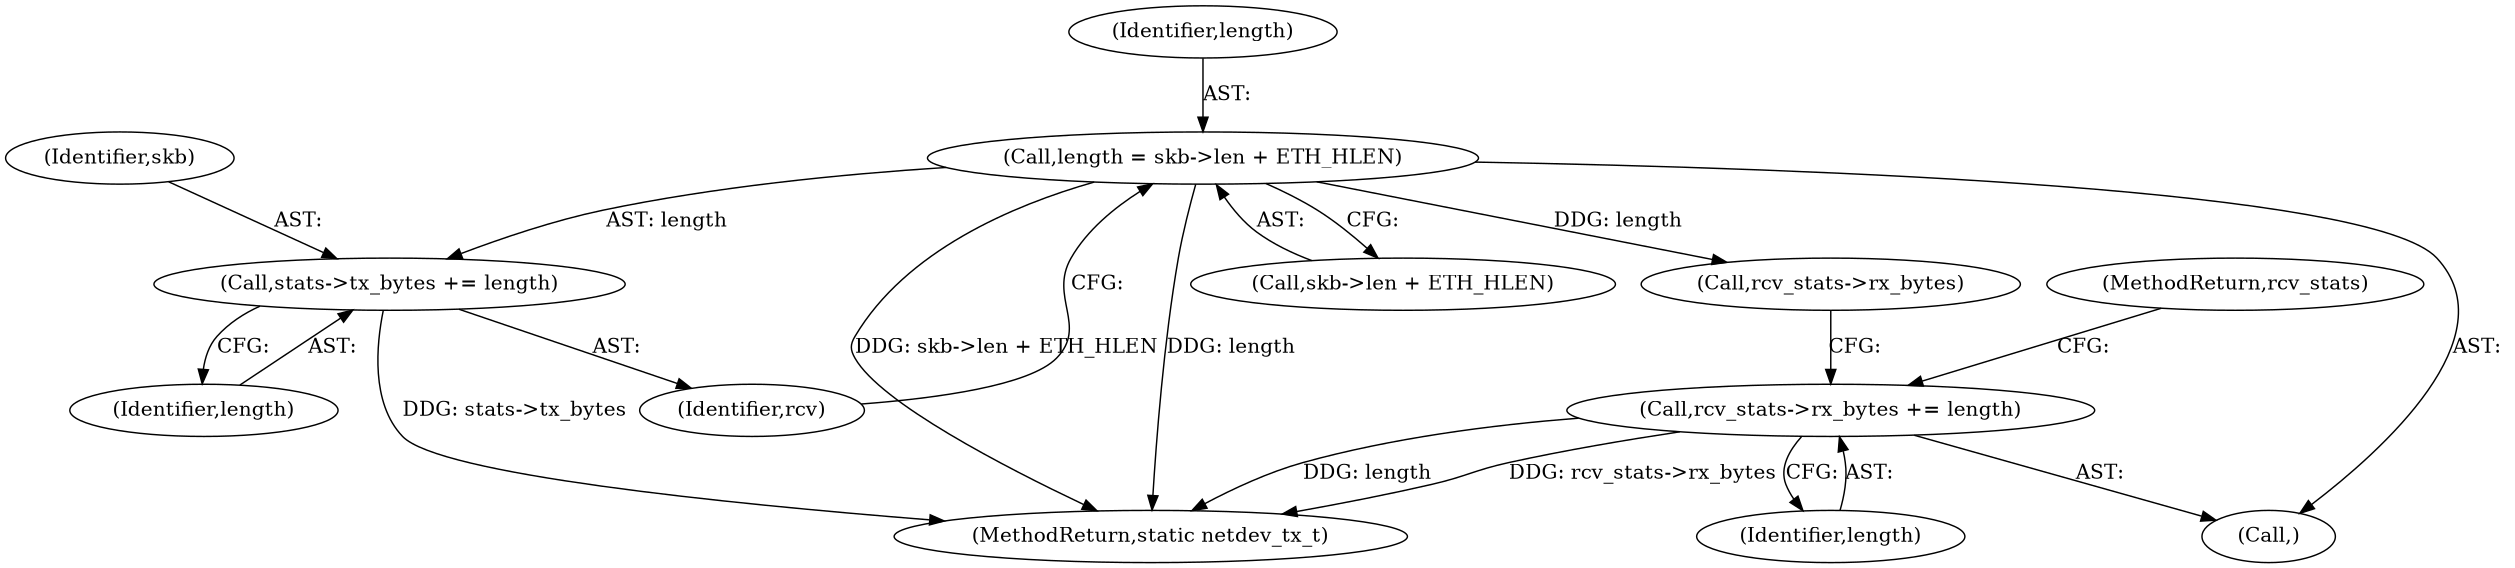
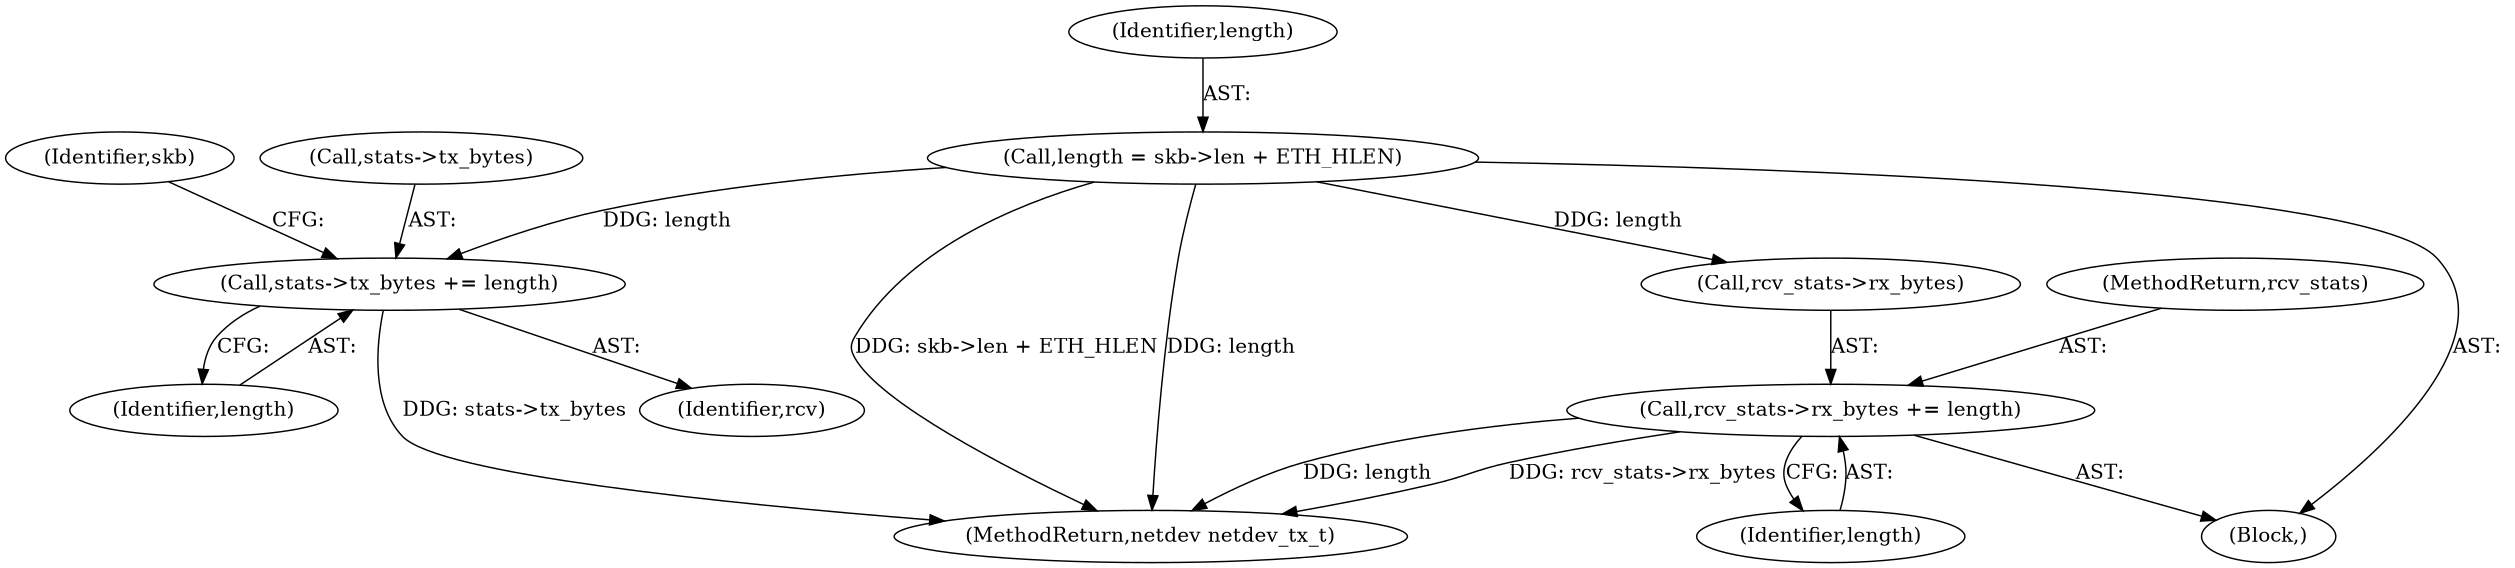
node "(Call,stats->tx_bytes)": added
edge "(Identifier,skb)" -> "(Call,stats->tx_bytes += length)": label "AST: " -> "CFG: "
edge "(Call,length = skb->len + ETH_HLEN)" -> "(Call,stats->tx_bytes += length)": label "AST: length" -> "DDG: length"
node "(Call,skb->len + ETH_HLEN)": removed
edge "(Call,rcv_stats->rx_bytes)" -> "(Call,rcv_stats->rx_bytes += length)": label "CFG: " -> "AST: "
edge "(MethodReturn,rcv_stats)" -> "(Call,rcv_stats->rx_bytes += length)": label "CFG: " -> "AST: "
edge "(Identifier,rcv)" -> "(Call,length = skb->len + ETH_HLEN)": removed, label "CFG:"
node "(MethodReturn,static netdev_tx_t)": label "(MethodReturn,static netdev_tx_t)" -> "(MethodReturn,netdev netdev_tx_t)"
node "(Call,)": label "(Call,)" -> "(Block,)"
